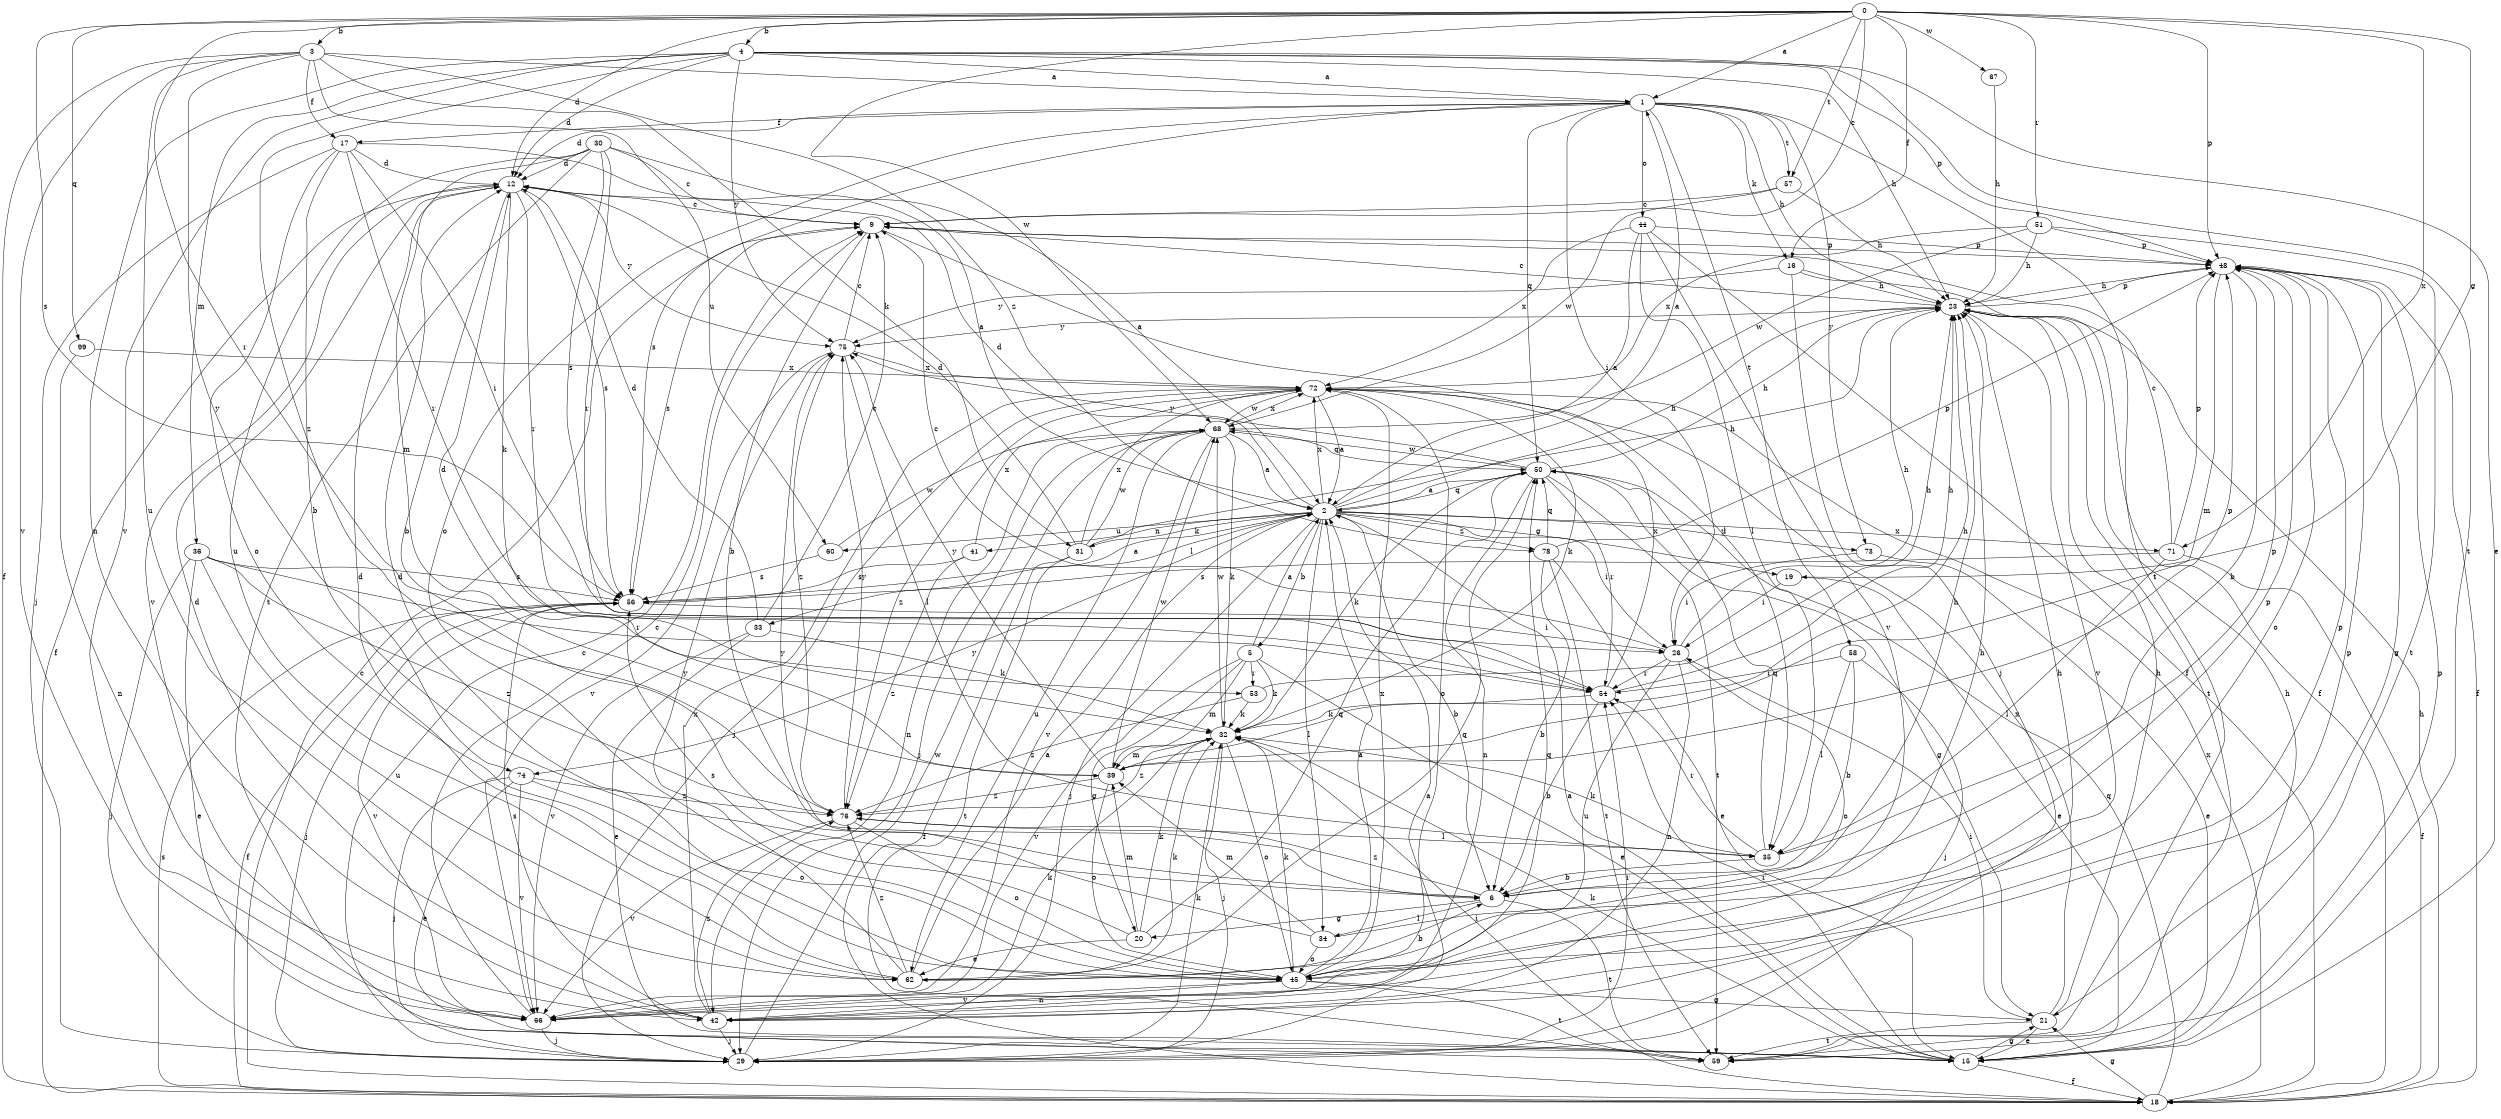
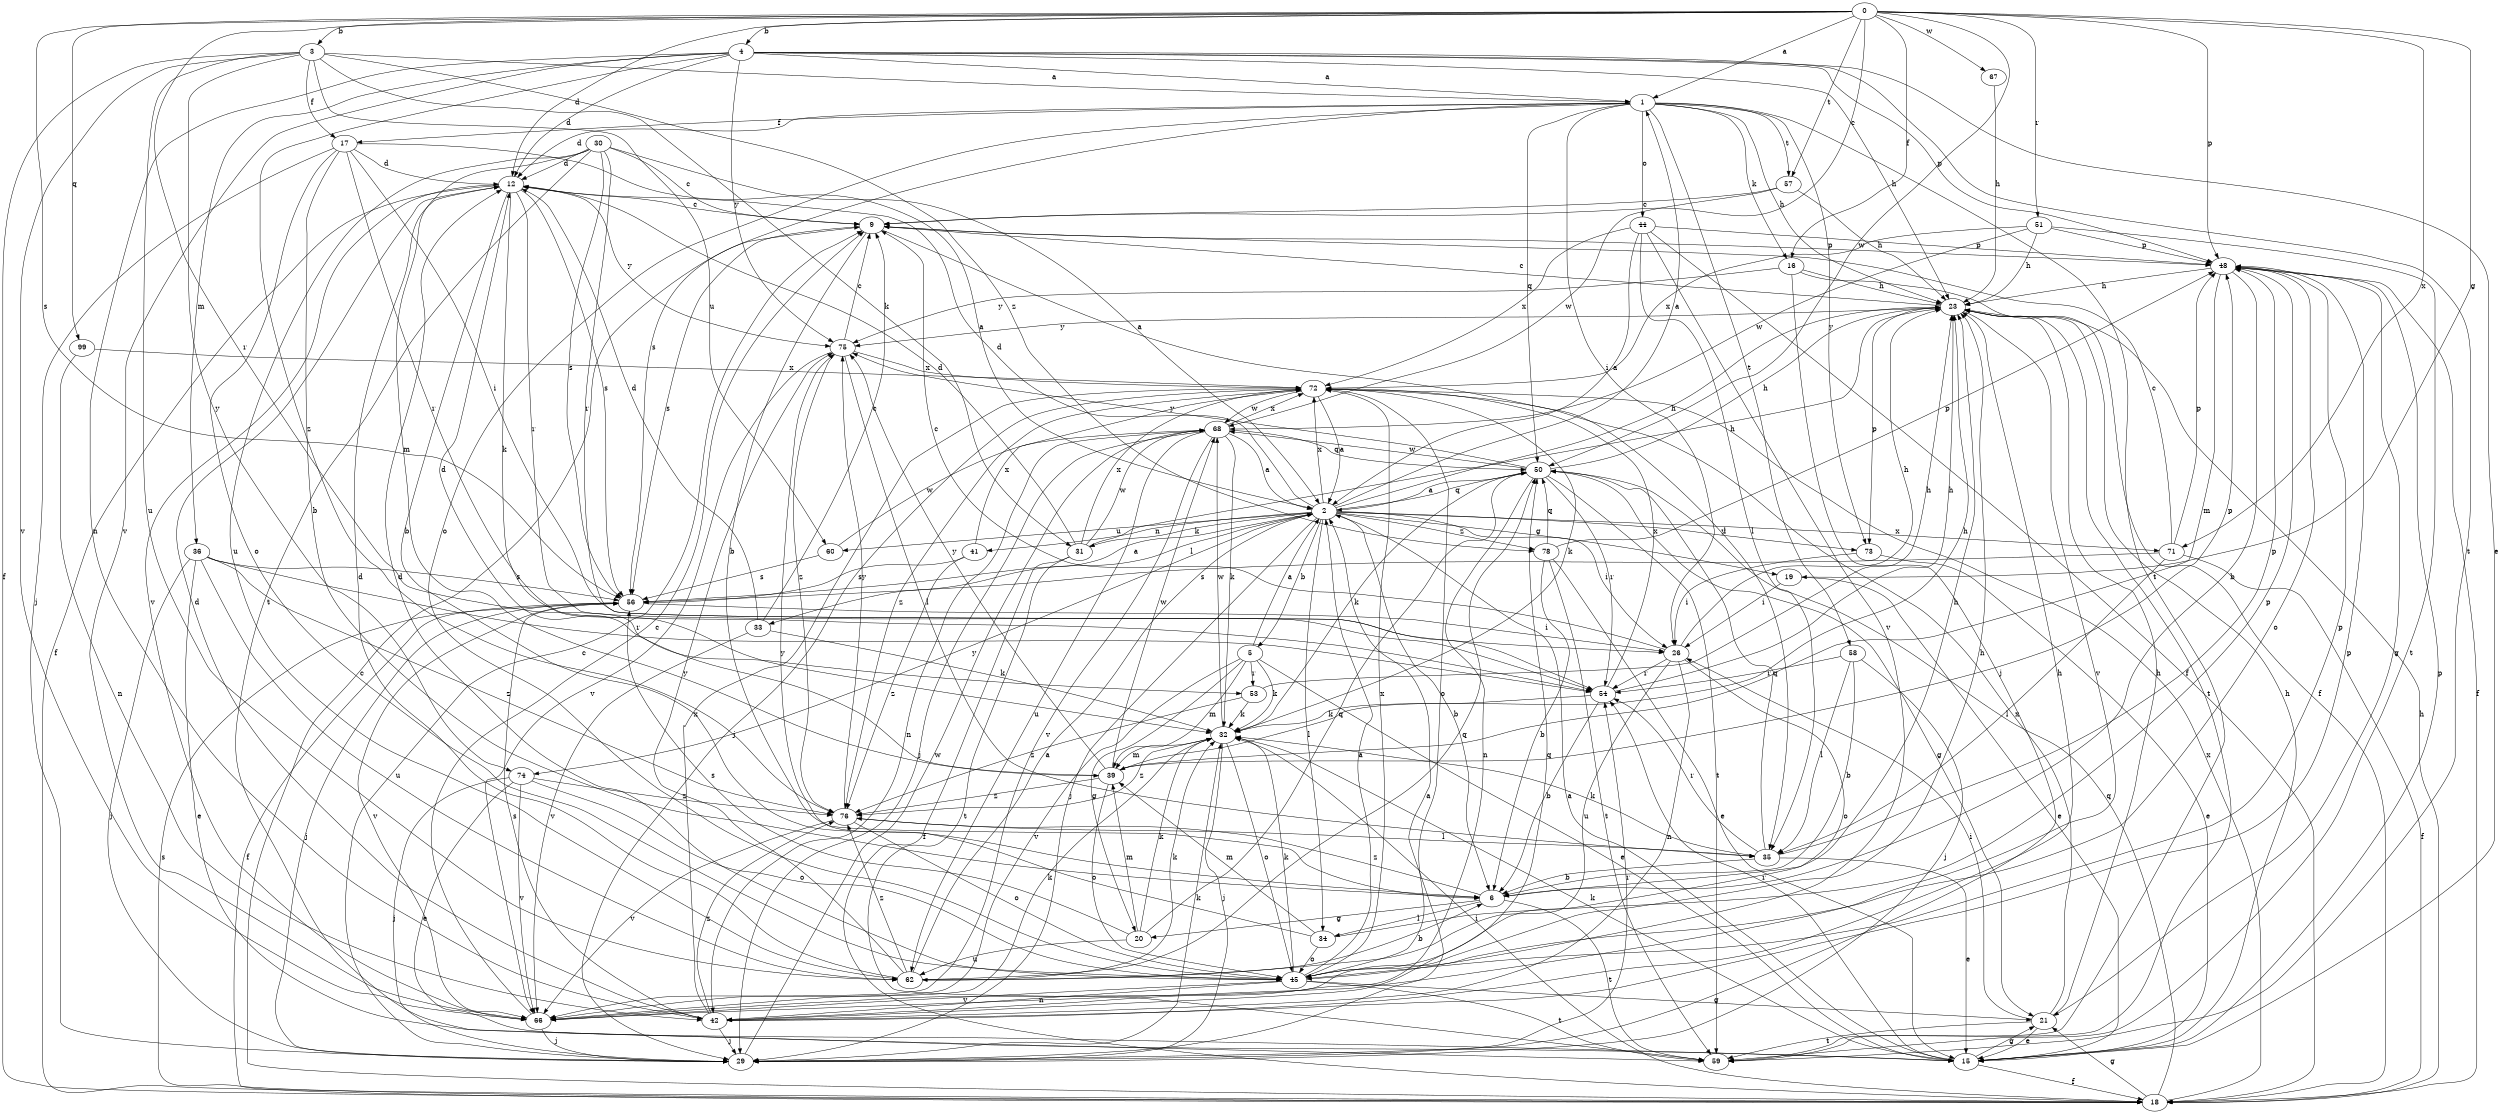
edge "0" -> "68": now "0" -> "50"
edge "23" -> "48": now "23" -> "73"
edge "20" -> "62": label "e" -> "u"
edge "33" -> "15": now "35" -> "15"
